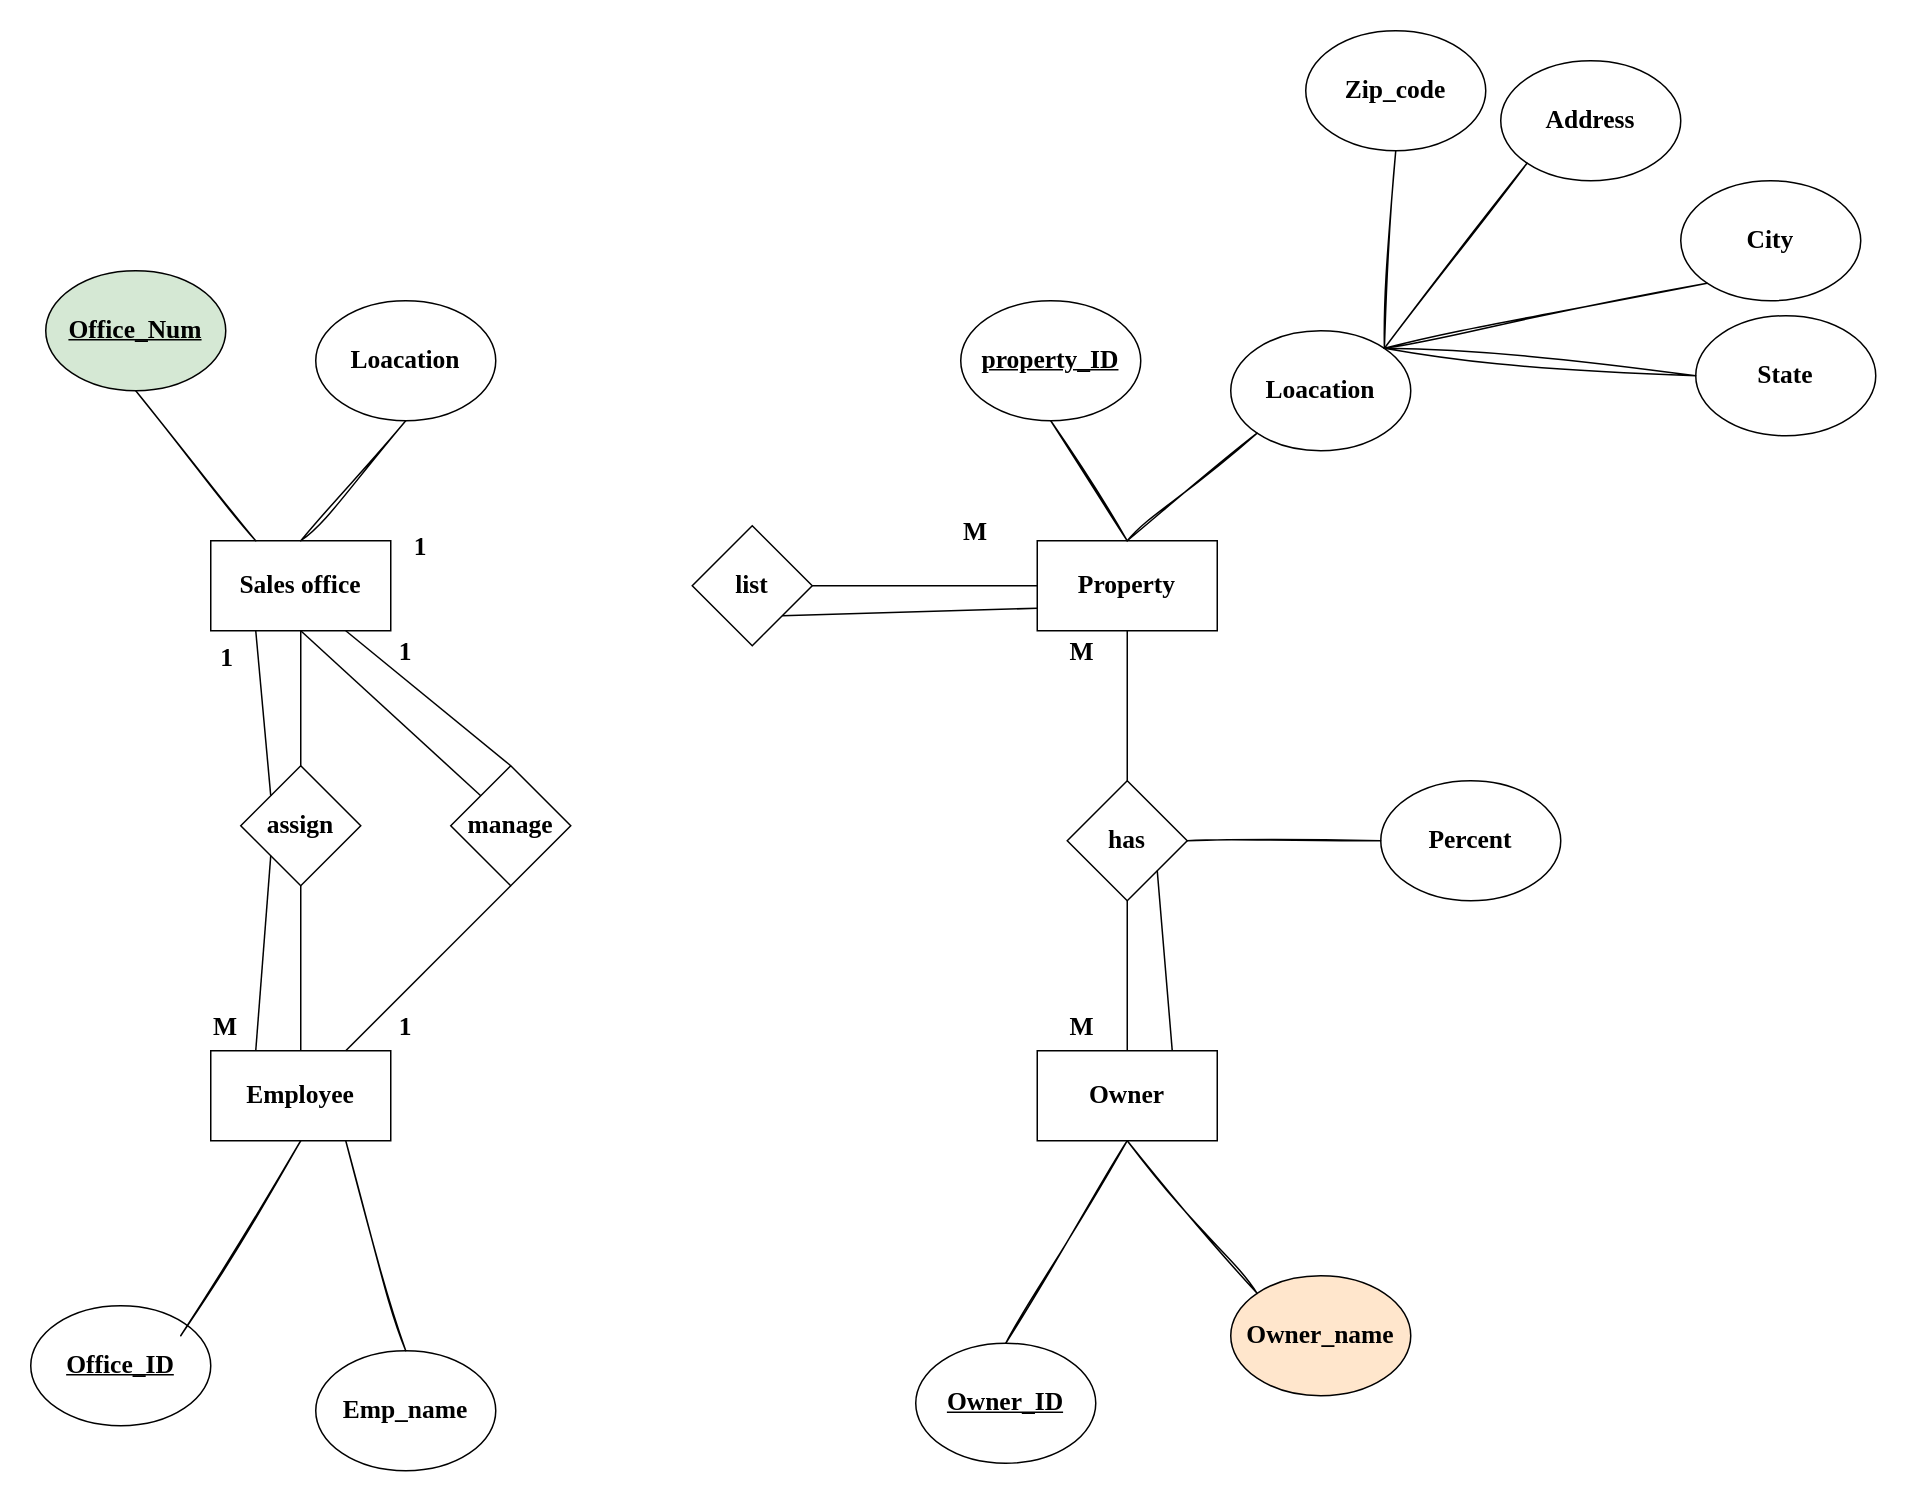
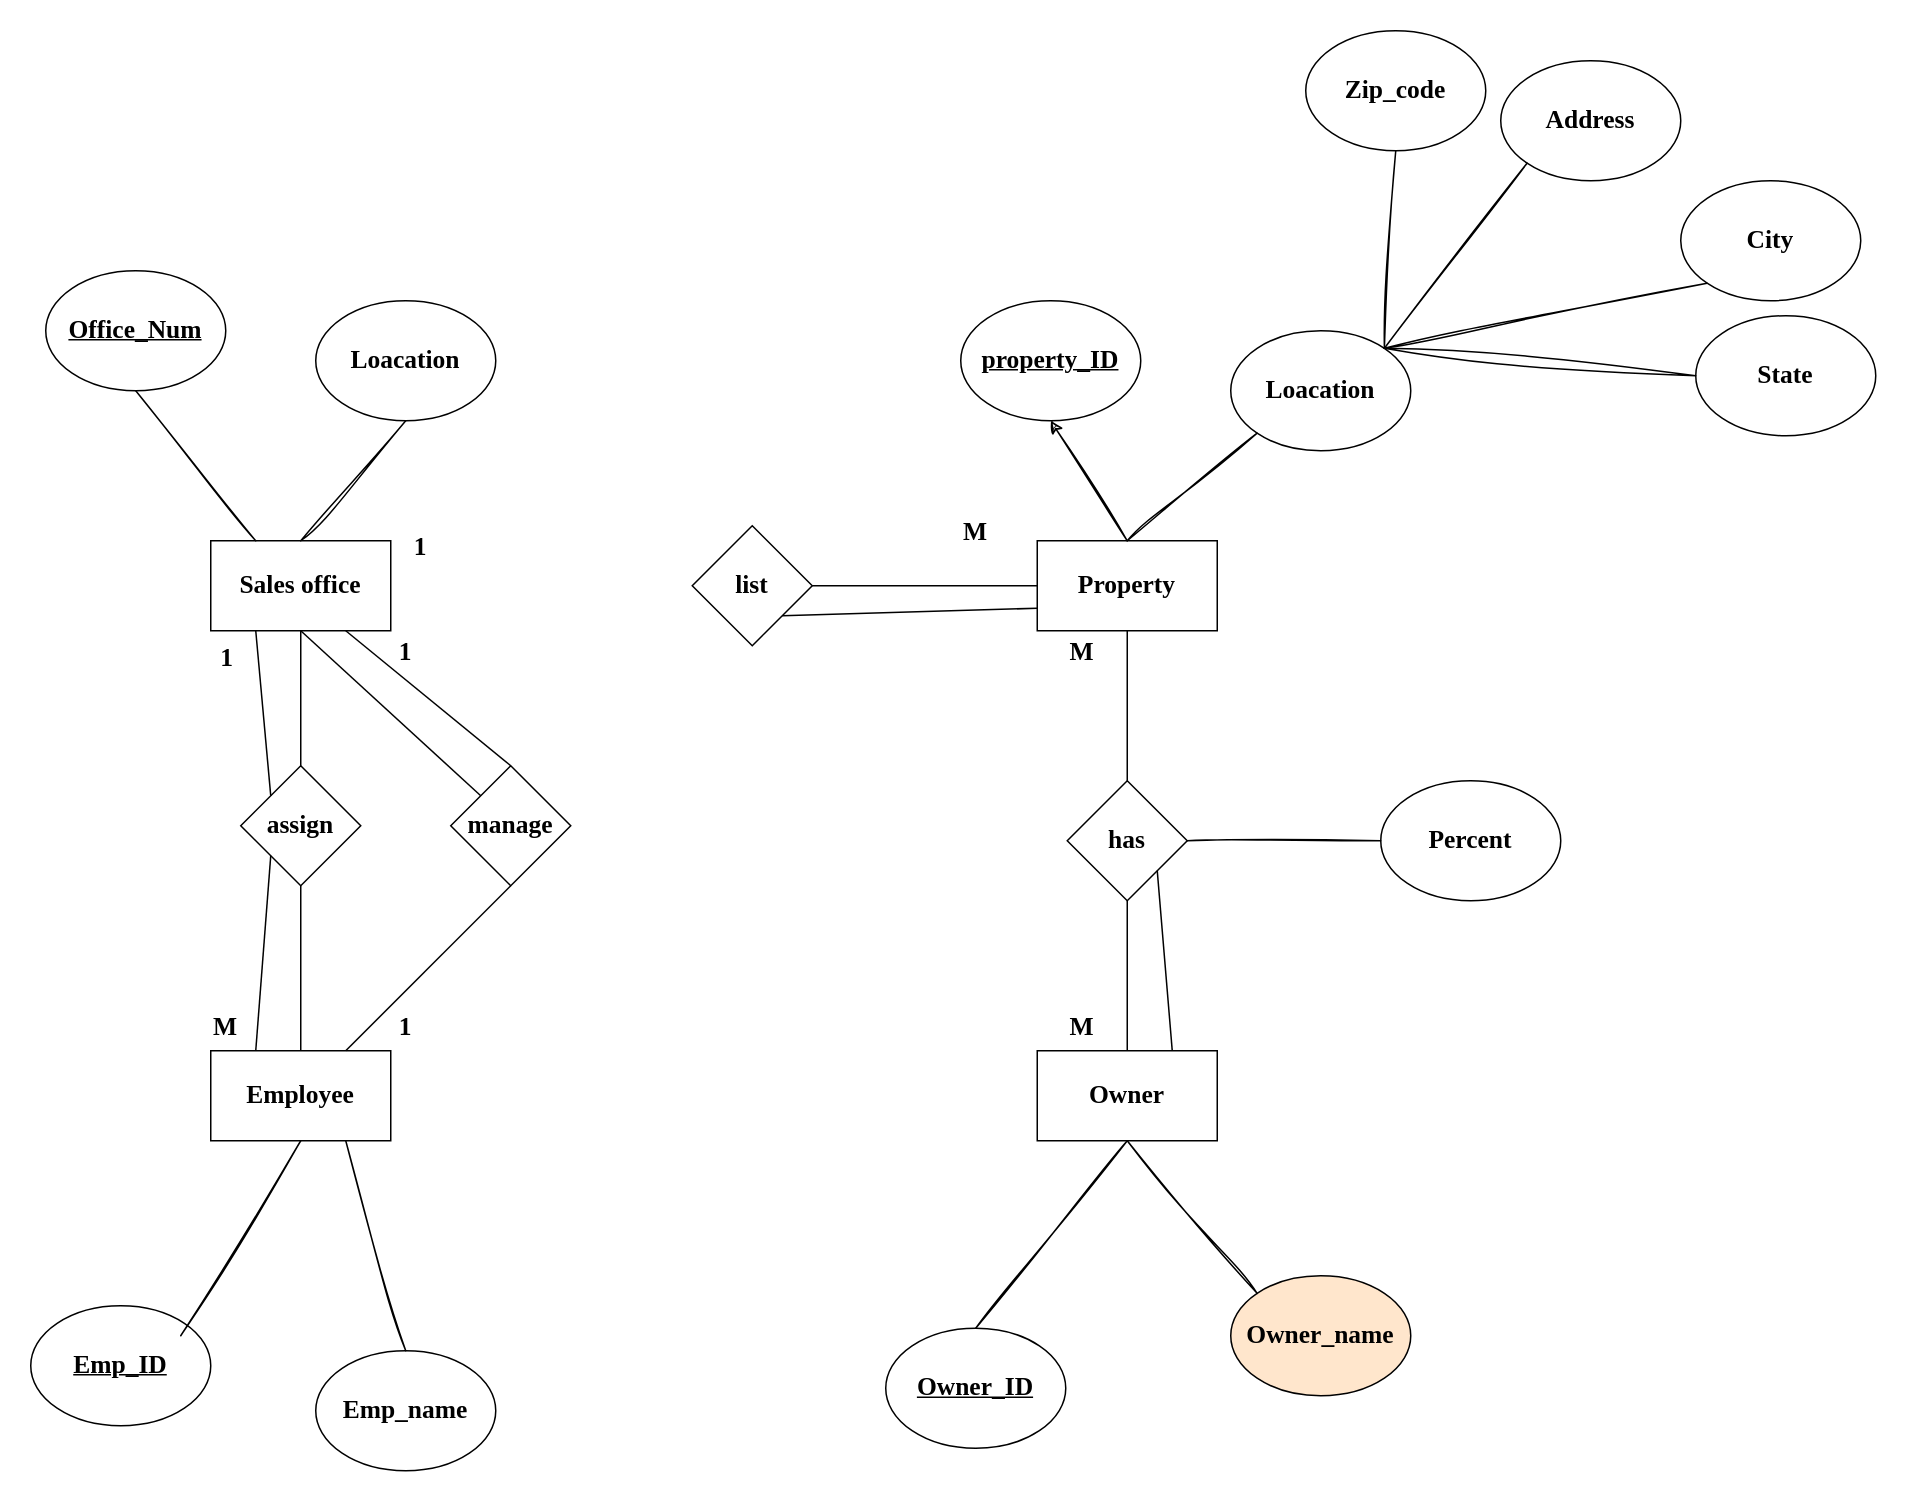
node "Office_Num": fillcolor #d5e8d4 -> #ffffff
edge "property_ID" -- "Property": arrowhead none -> classic
node "Office_ID": label "Office_ID" -> "Emp_ID"
node "Owner_ID": moved (1006, 1403) -> (976, 1388)
